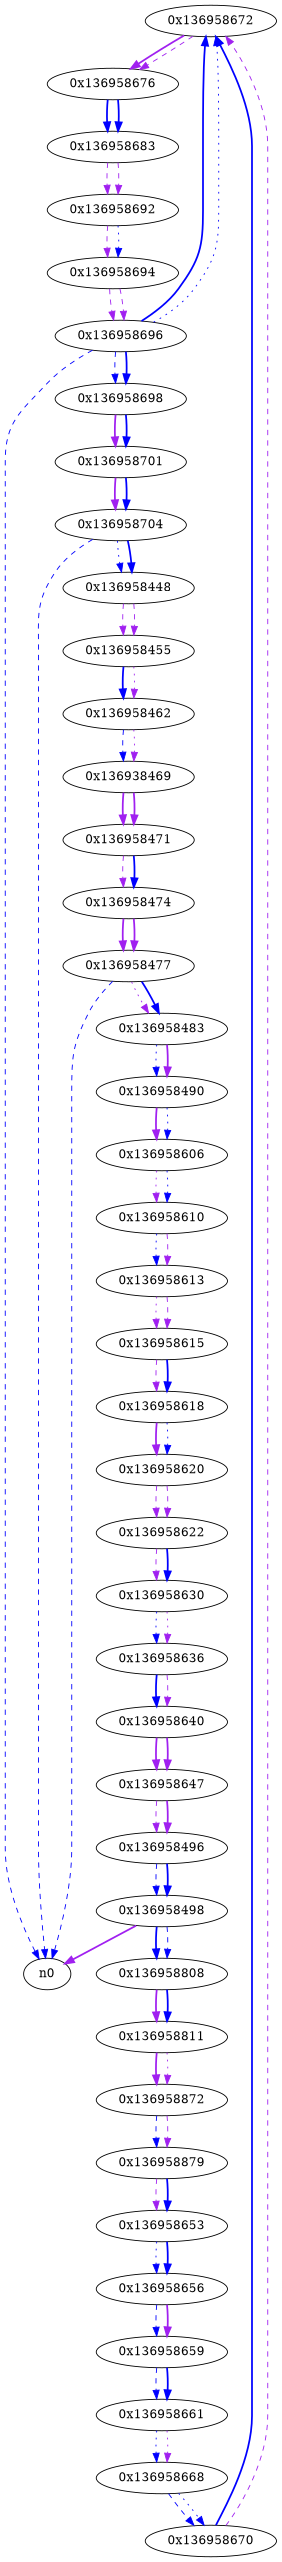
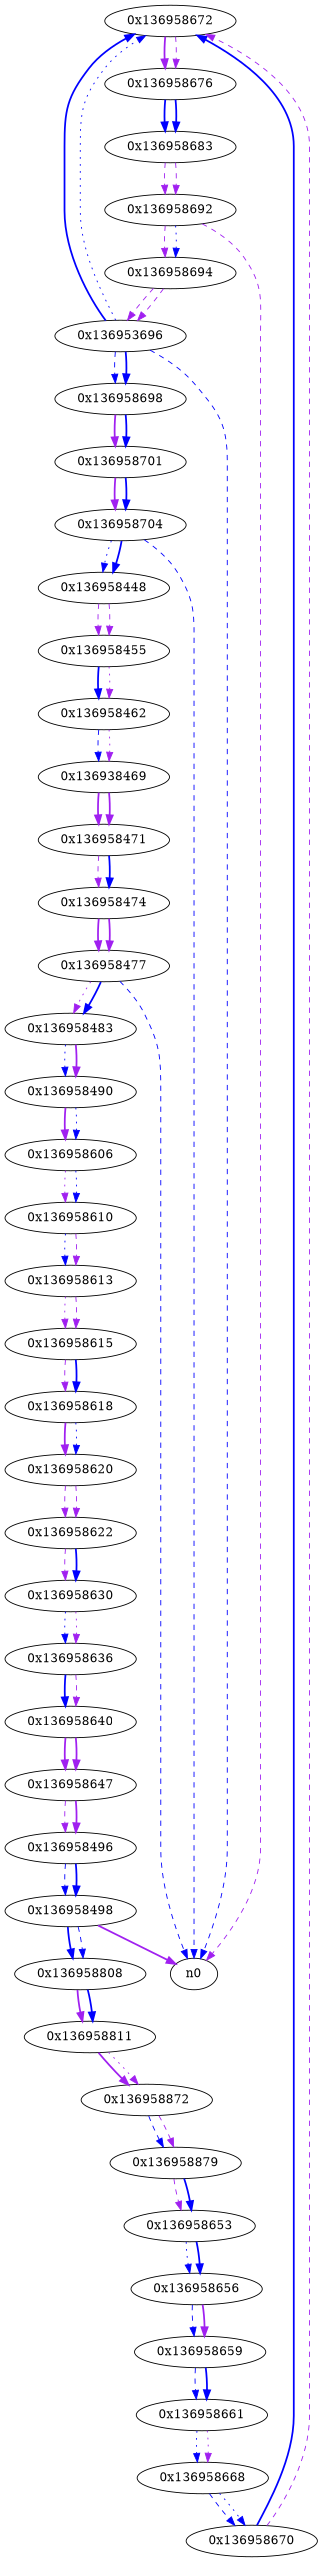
node "0x136958696": label "0x136958696" -> "0x136953696"
edge "0x136958692" -> "n0": added
